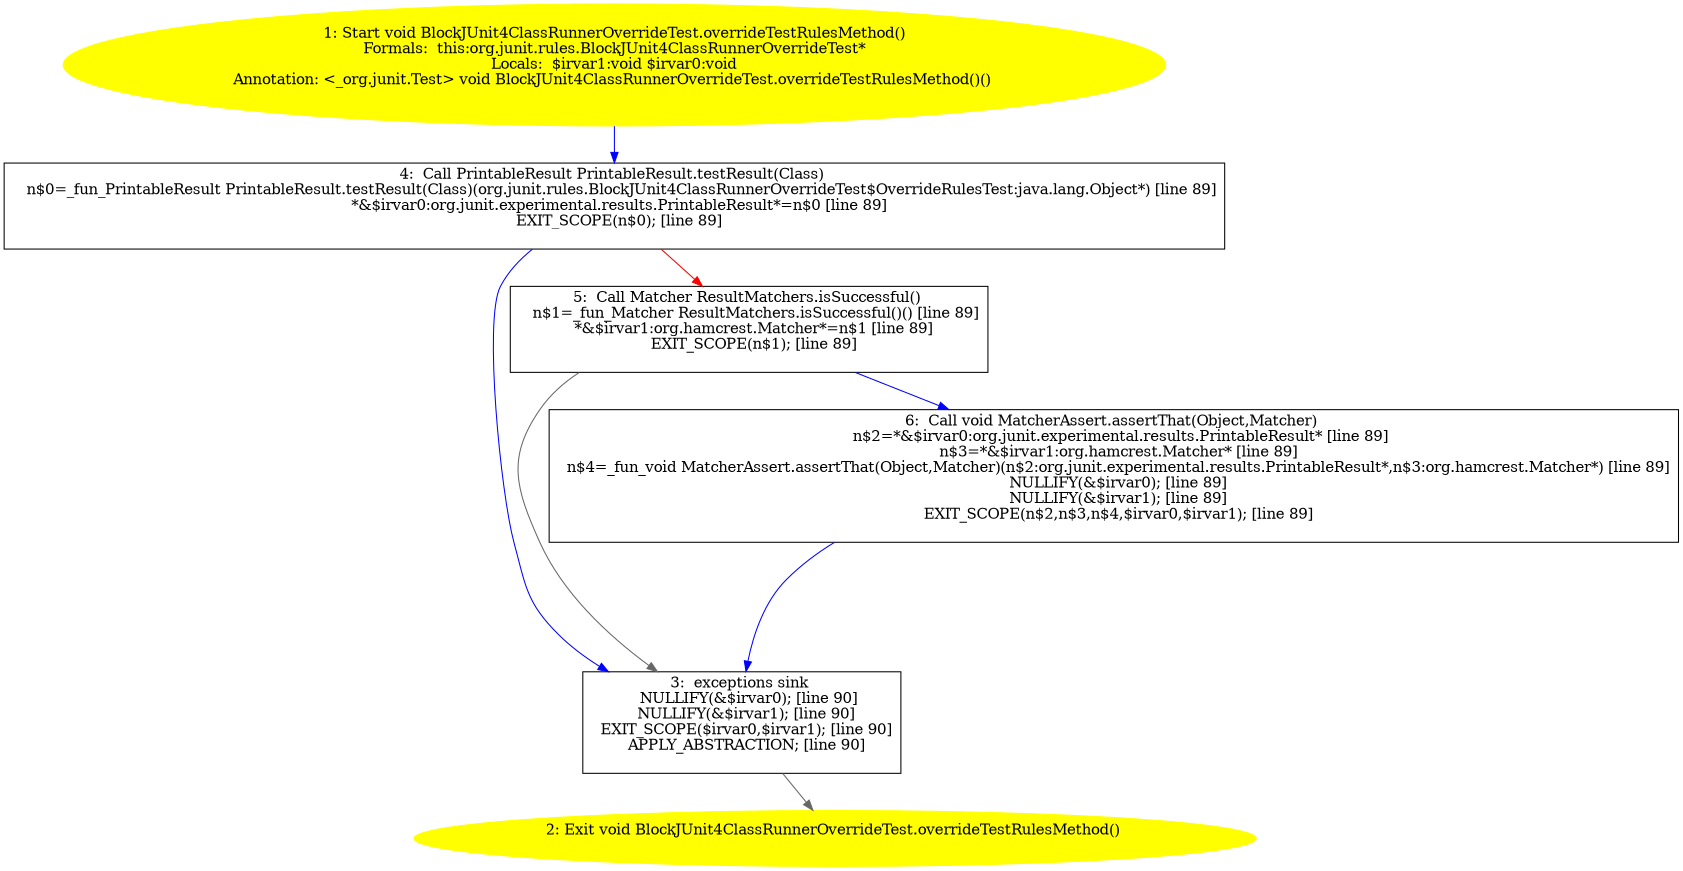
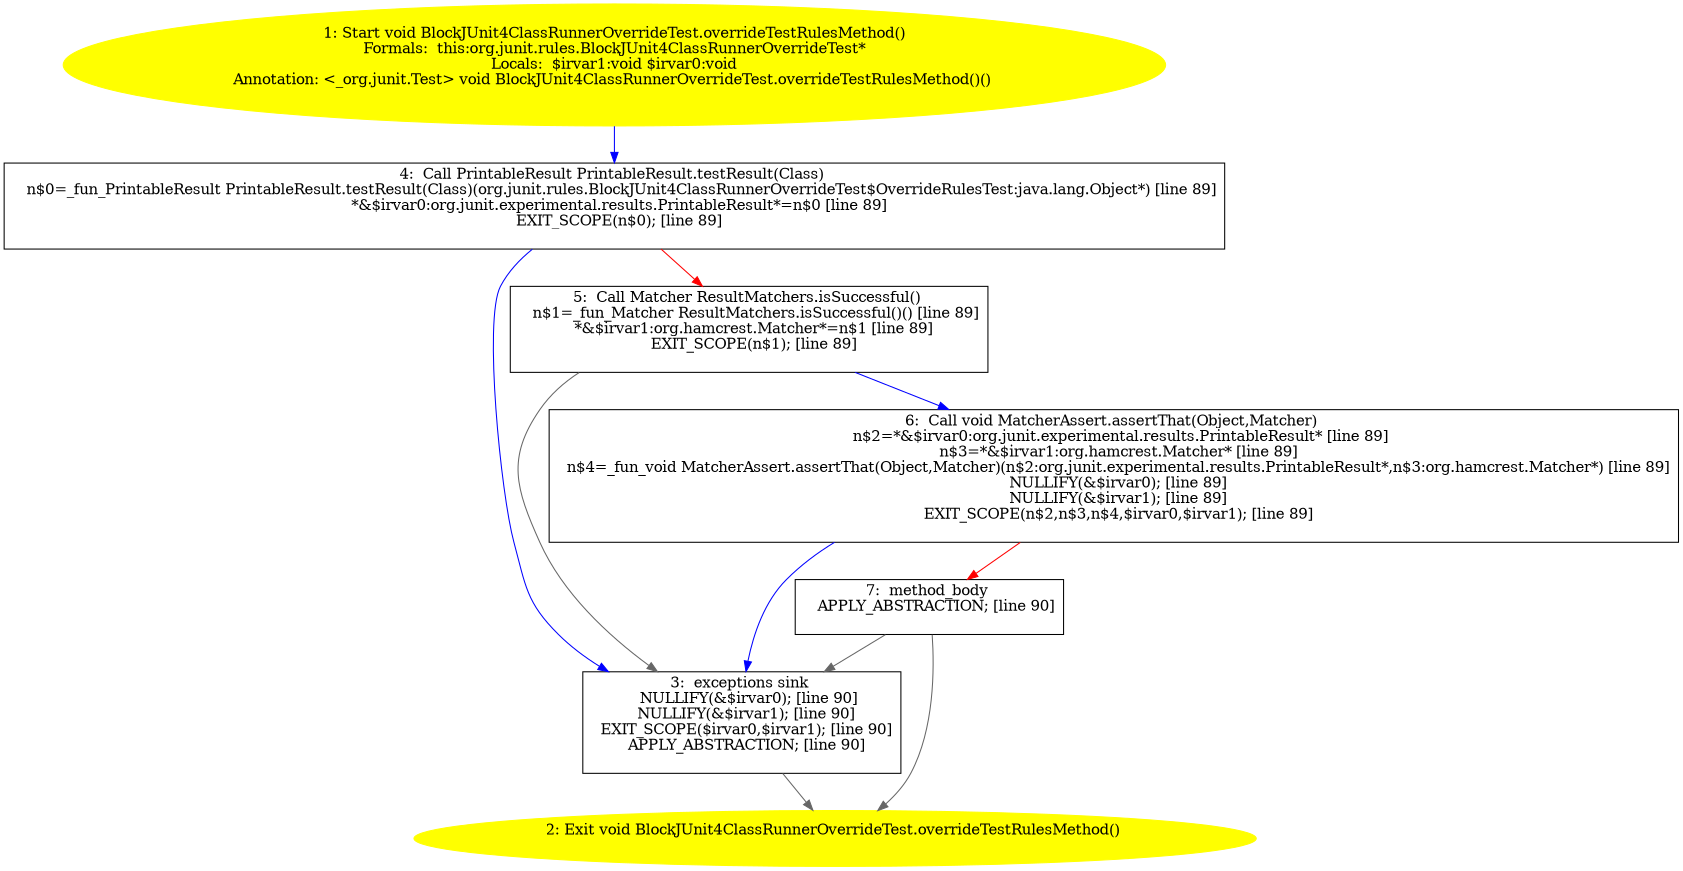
node "7:  method_body APPLY_ABSTRACTION; [line 90]": added
